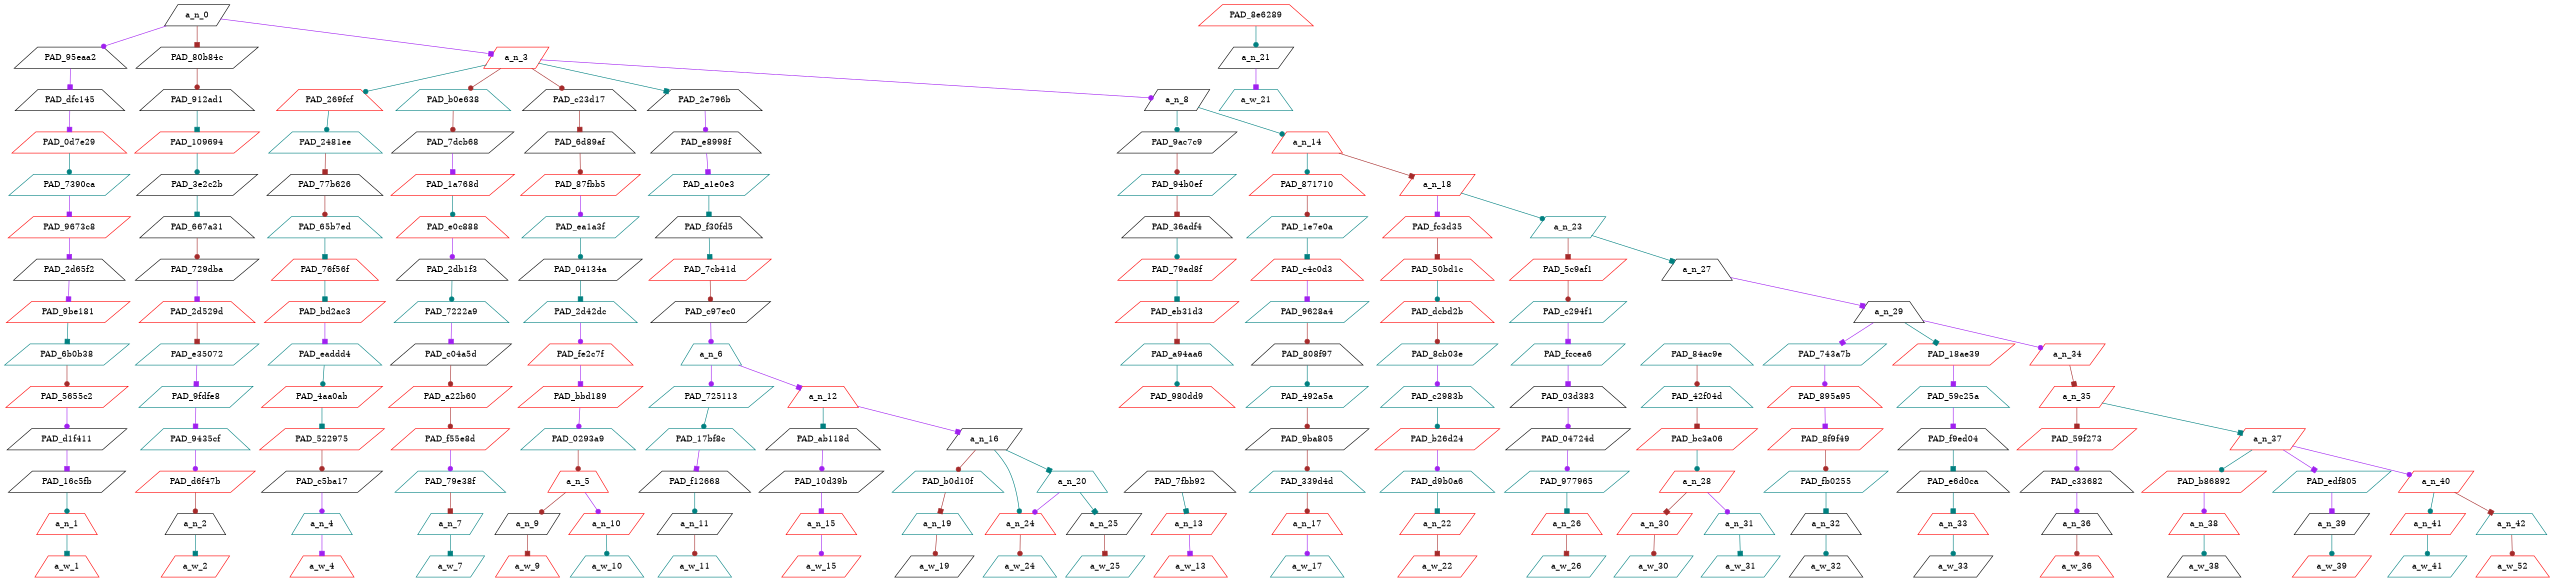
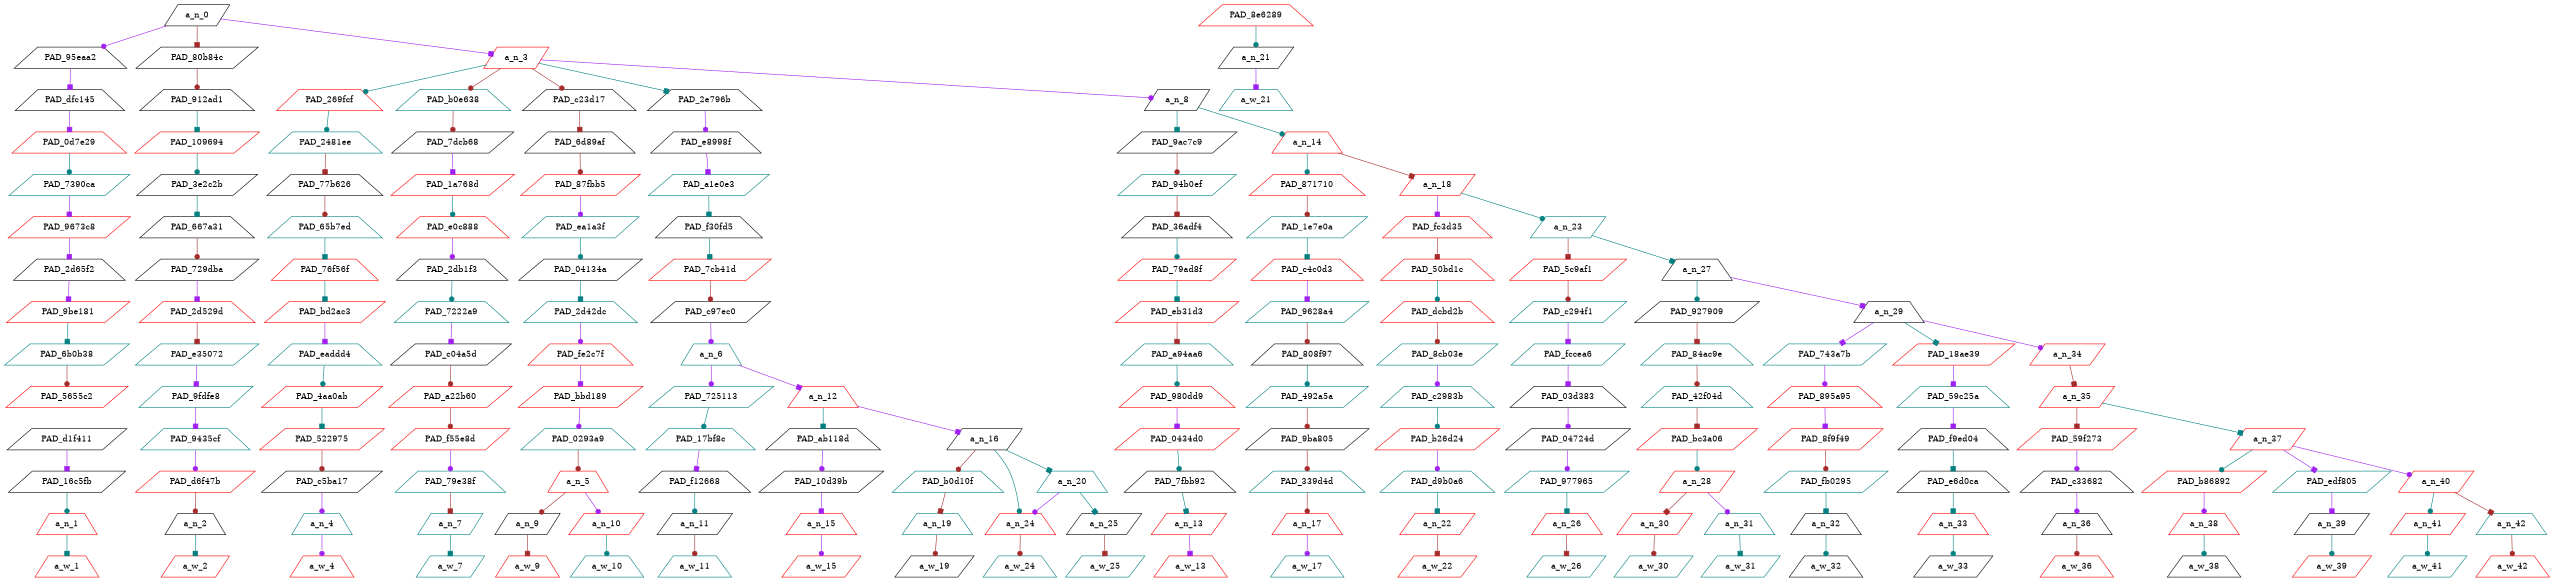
edge "a_n_8" -> "PAD_9ac7c9": arrowhead dot -> box
node "PAD_927909": added
edge "PAD_5655c2" -> "PAD_d1f411": removed
node "PAD_0434d0": added
node "PAD_fb0255": label "PAD_fb0255" -> "PAD_fb0295"
edge "a_n_4" -> "a_w_4": arrowhead box -> dot
node "a_w_52": label "a_w_52" -> "a_w_42"
